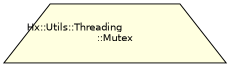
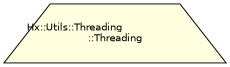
node "Hx::Utils::Threading ::Mutex": label "Hx::Utils::Threading ::Mutex" -> "Hx::Utils::Threading ::Threading"
